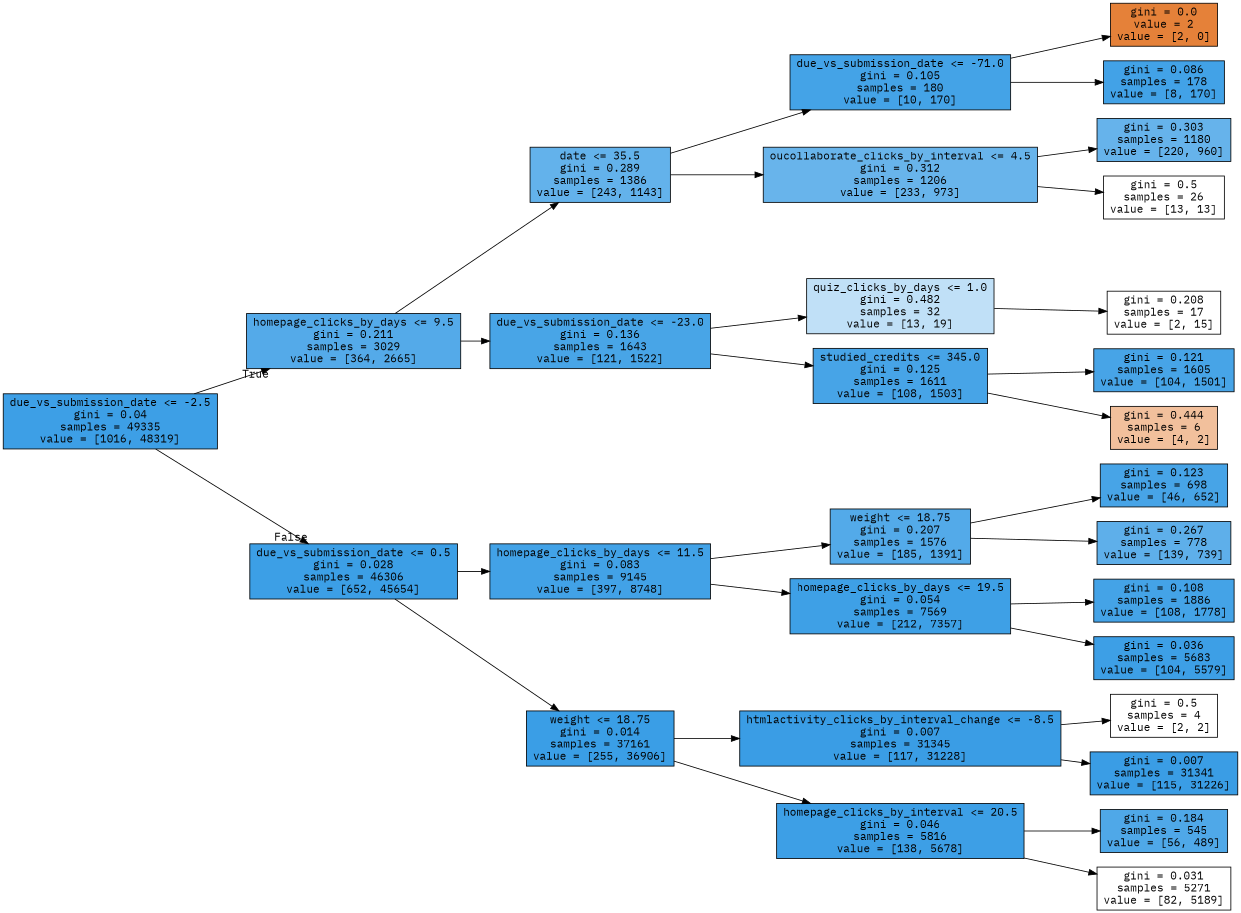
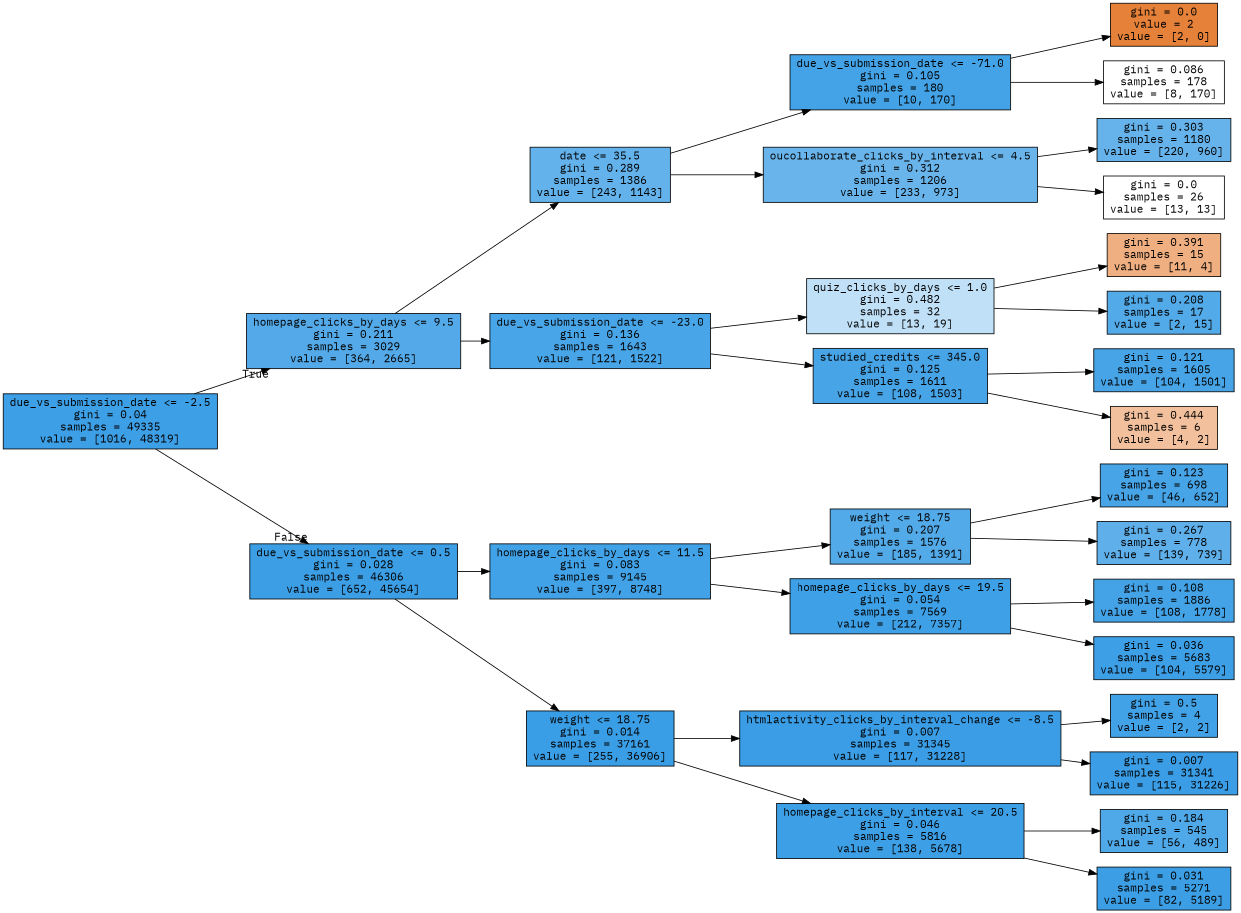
node "gini = 0.086 samples = 178 value = [8, 170]": fillcolor #399de5f3 -> #e5813900
node "gini = 0.5 samples = 26 value = [13, 13]": label "gini = 0.5 samples = 26 value = [13, 13]" -> "gini = 0.0 samples = 26 value = [13, 13]"
node "gini = 0.391 samples = 15 value = [11, 4]": added
node "gini = 0.208 samples = 17 value = [2, 15]": fillcolor #e5813900 -> #399de5dd
node "gini = 0.5 samples = 4 value = [2, 2]": fillcolor #e5813900 -> #399de5f3
node "gini = 0.031 samples = 5271 value = [82, 5189]": fillcolor #e5813900 -> #399de5fb
